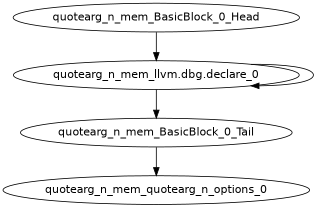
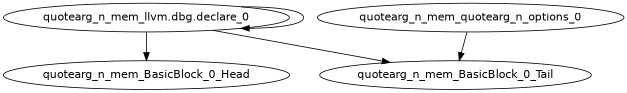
edge "quotearg_n_mem_BasicBlock_0_Head" -> "quotearg_n_mem_llvm.dbg.declare_0": reversed
edge "quotearg_n_mem_BasicBlock_0_Tail" -> "quotearg_n_mem_quotearg_n_options_0": reversed
